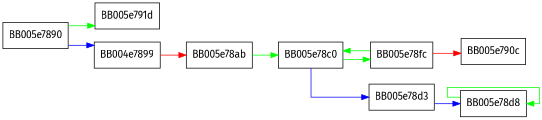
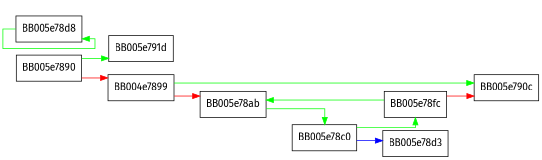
edge "BB005e7890" -> "BB004e7899": color blue -> red
edge "BB005e78fc" -> "BB005e78c0": now "BB005e78fc" -> "BB005e78ab"
edge "BB004e7899" -> "BB005e790c": added
edge "BB005e78d3" -> "BB005e78d8": removed
